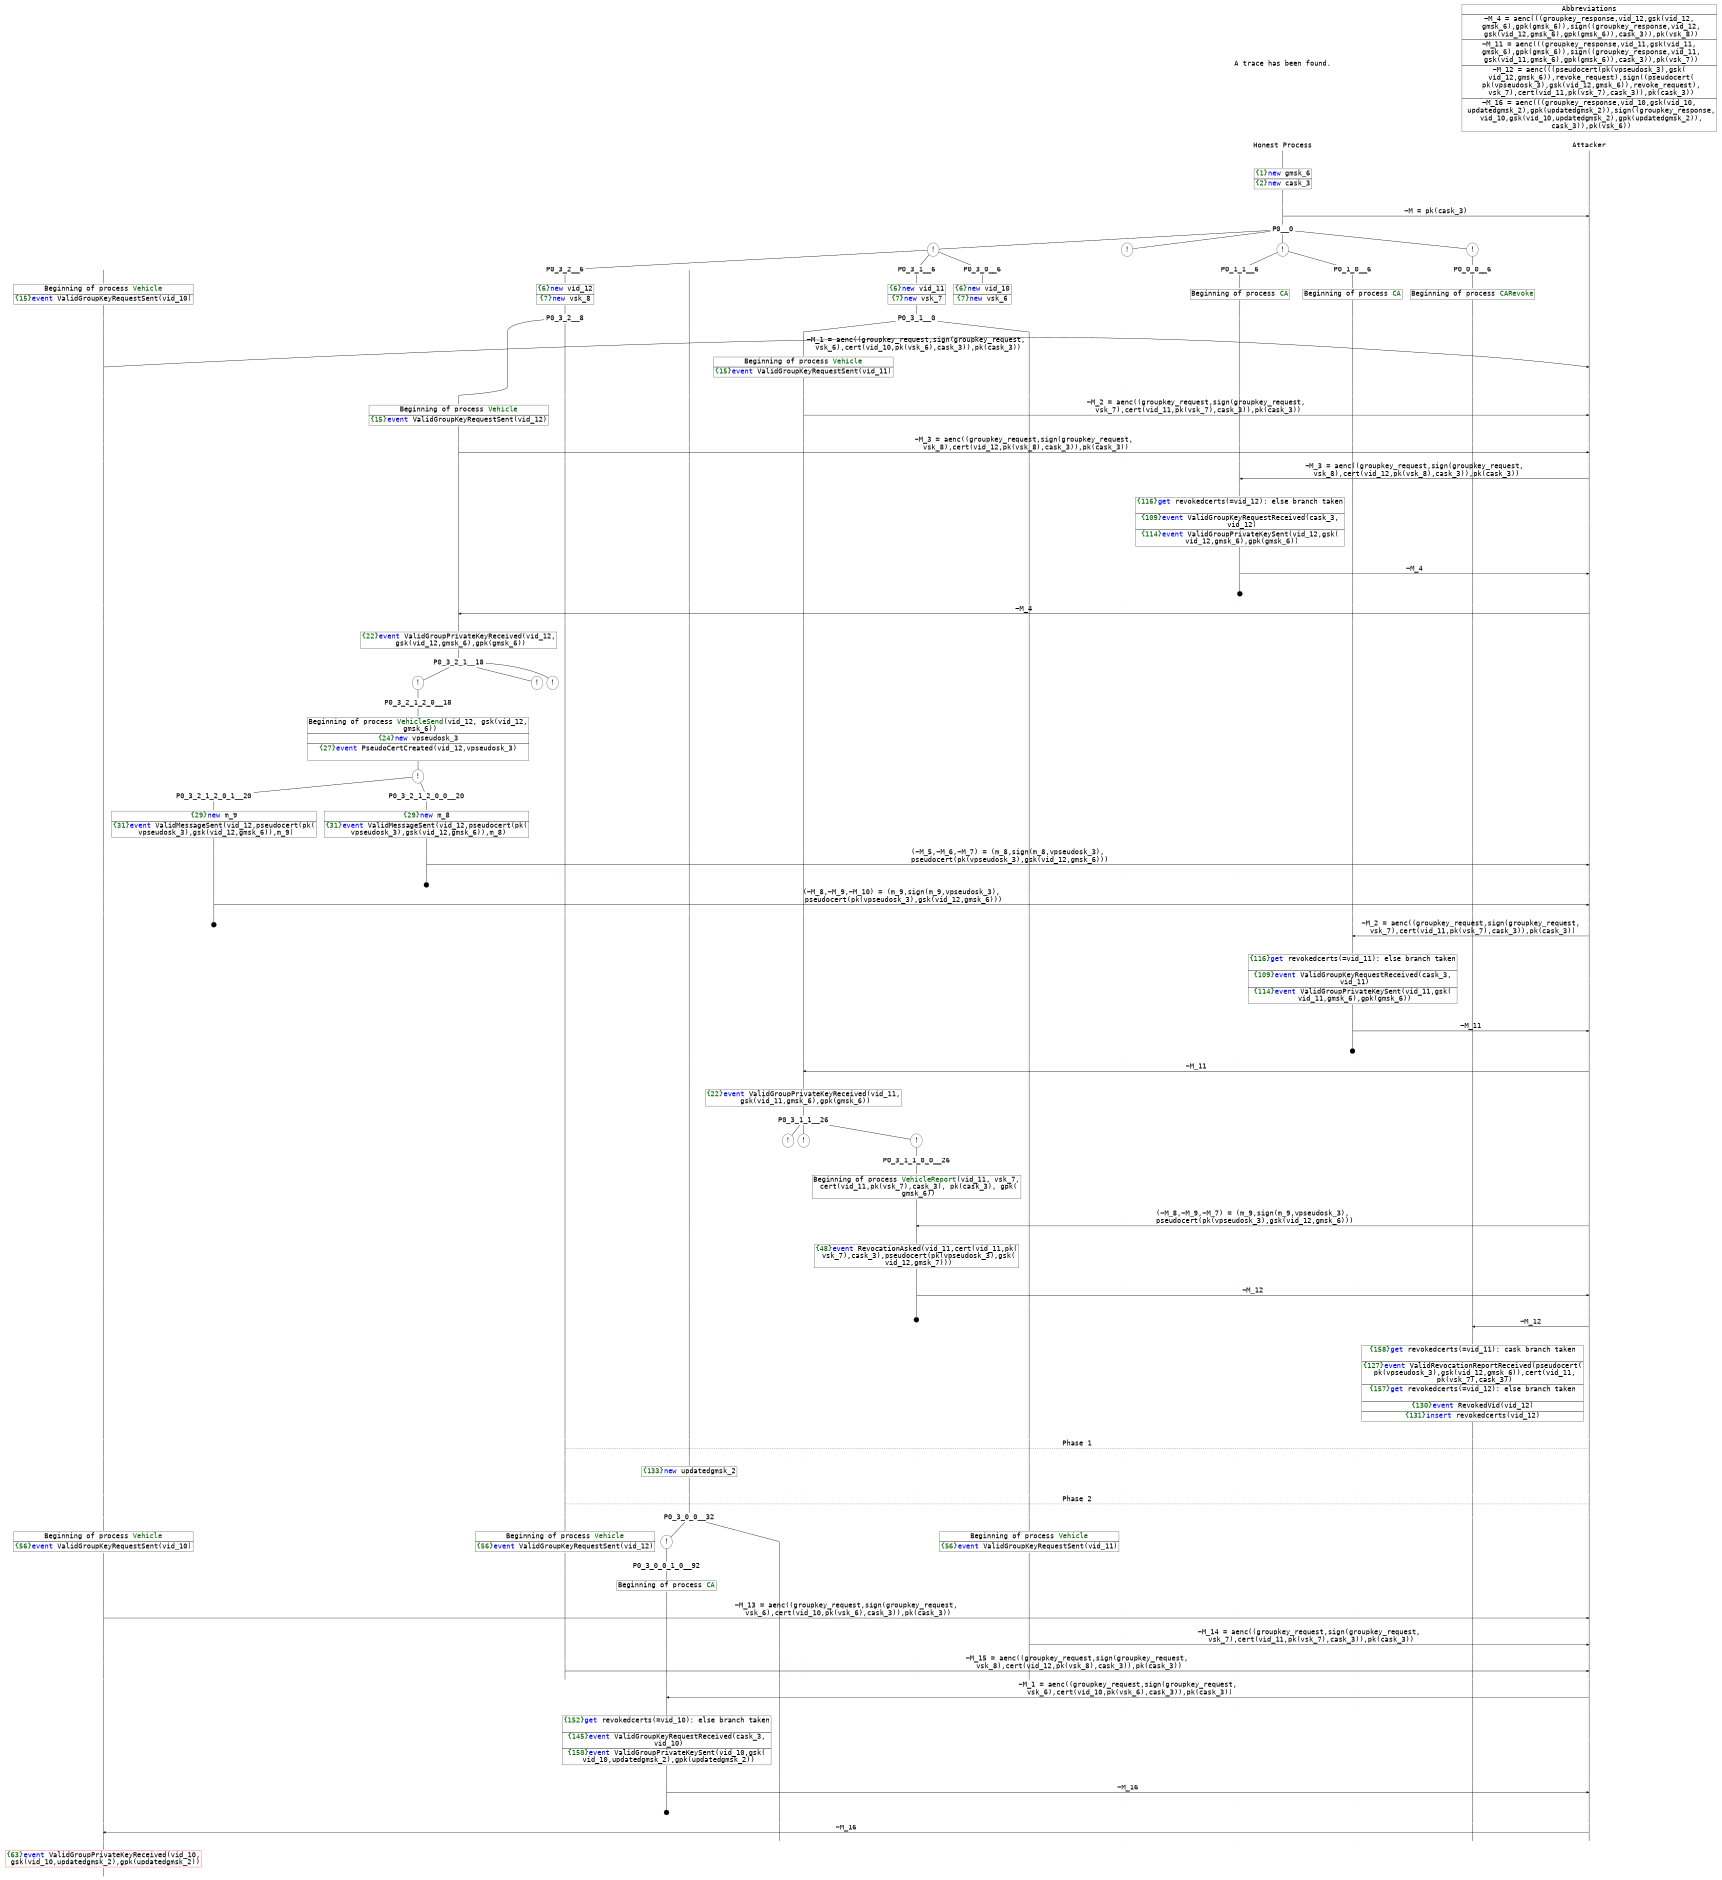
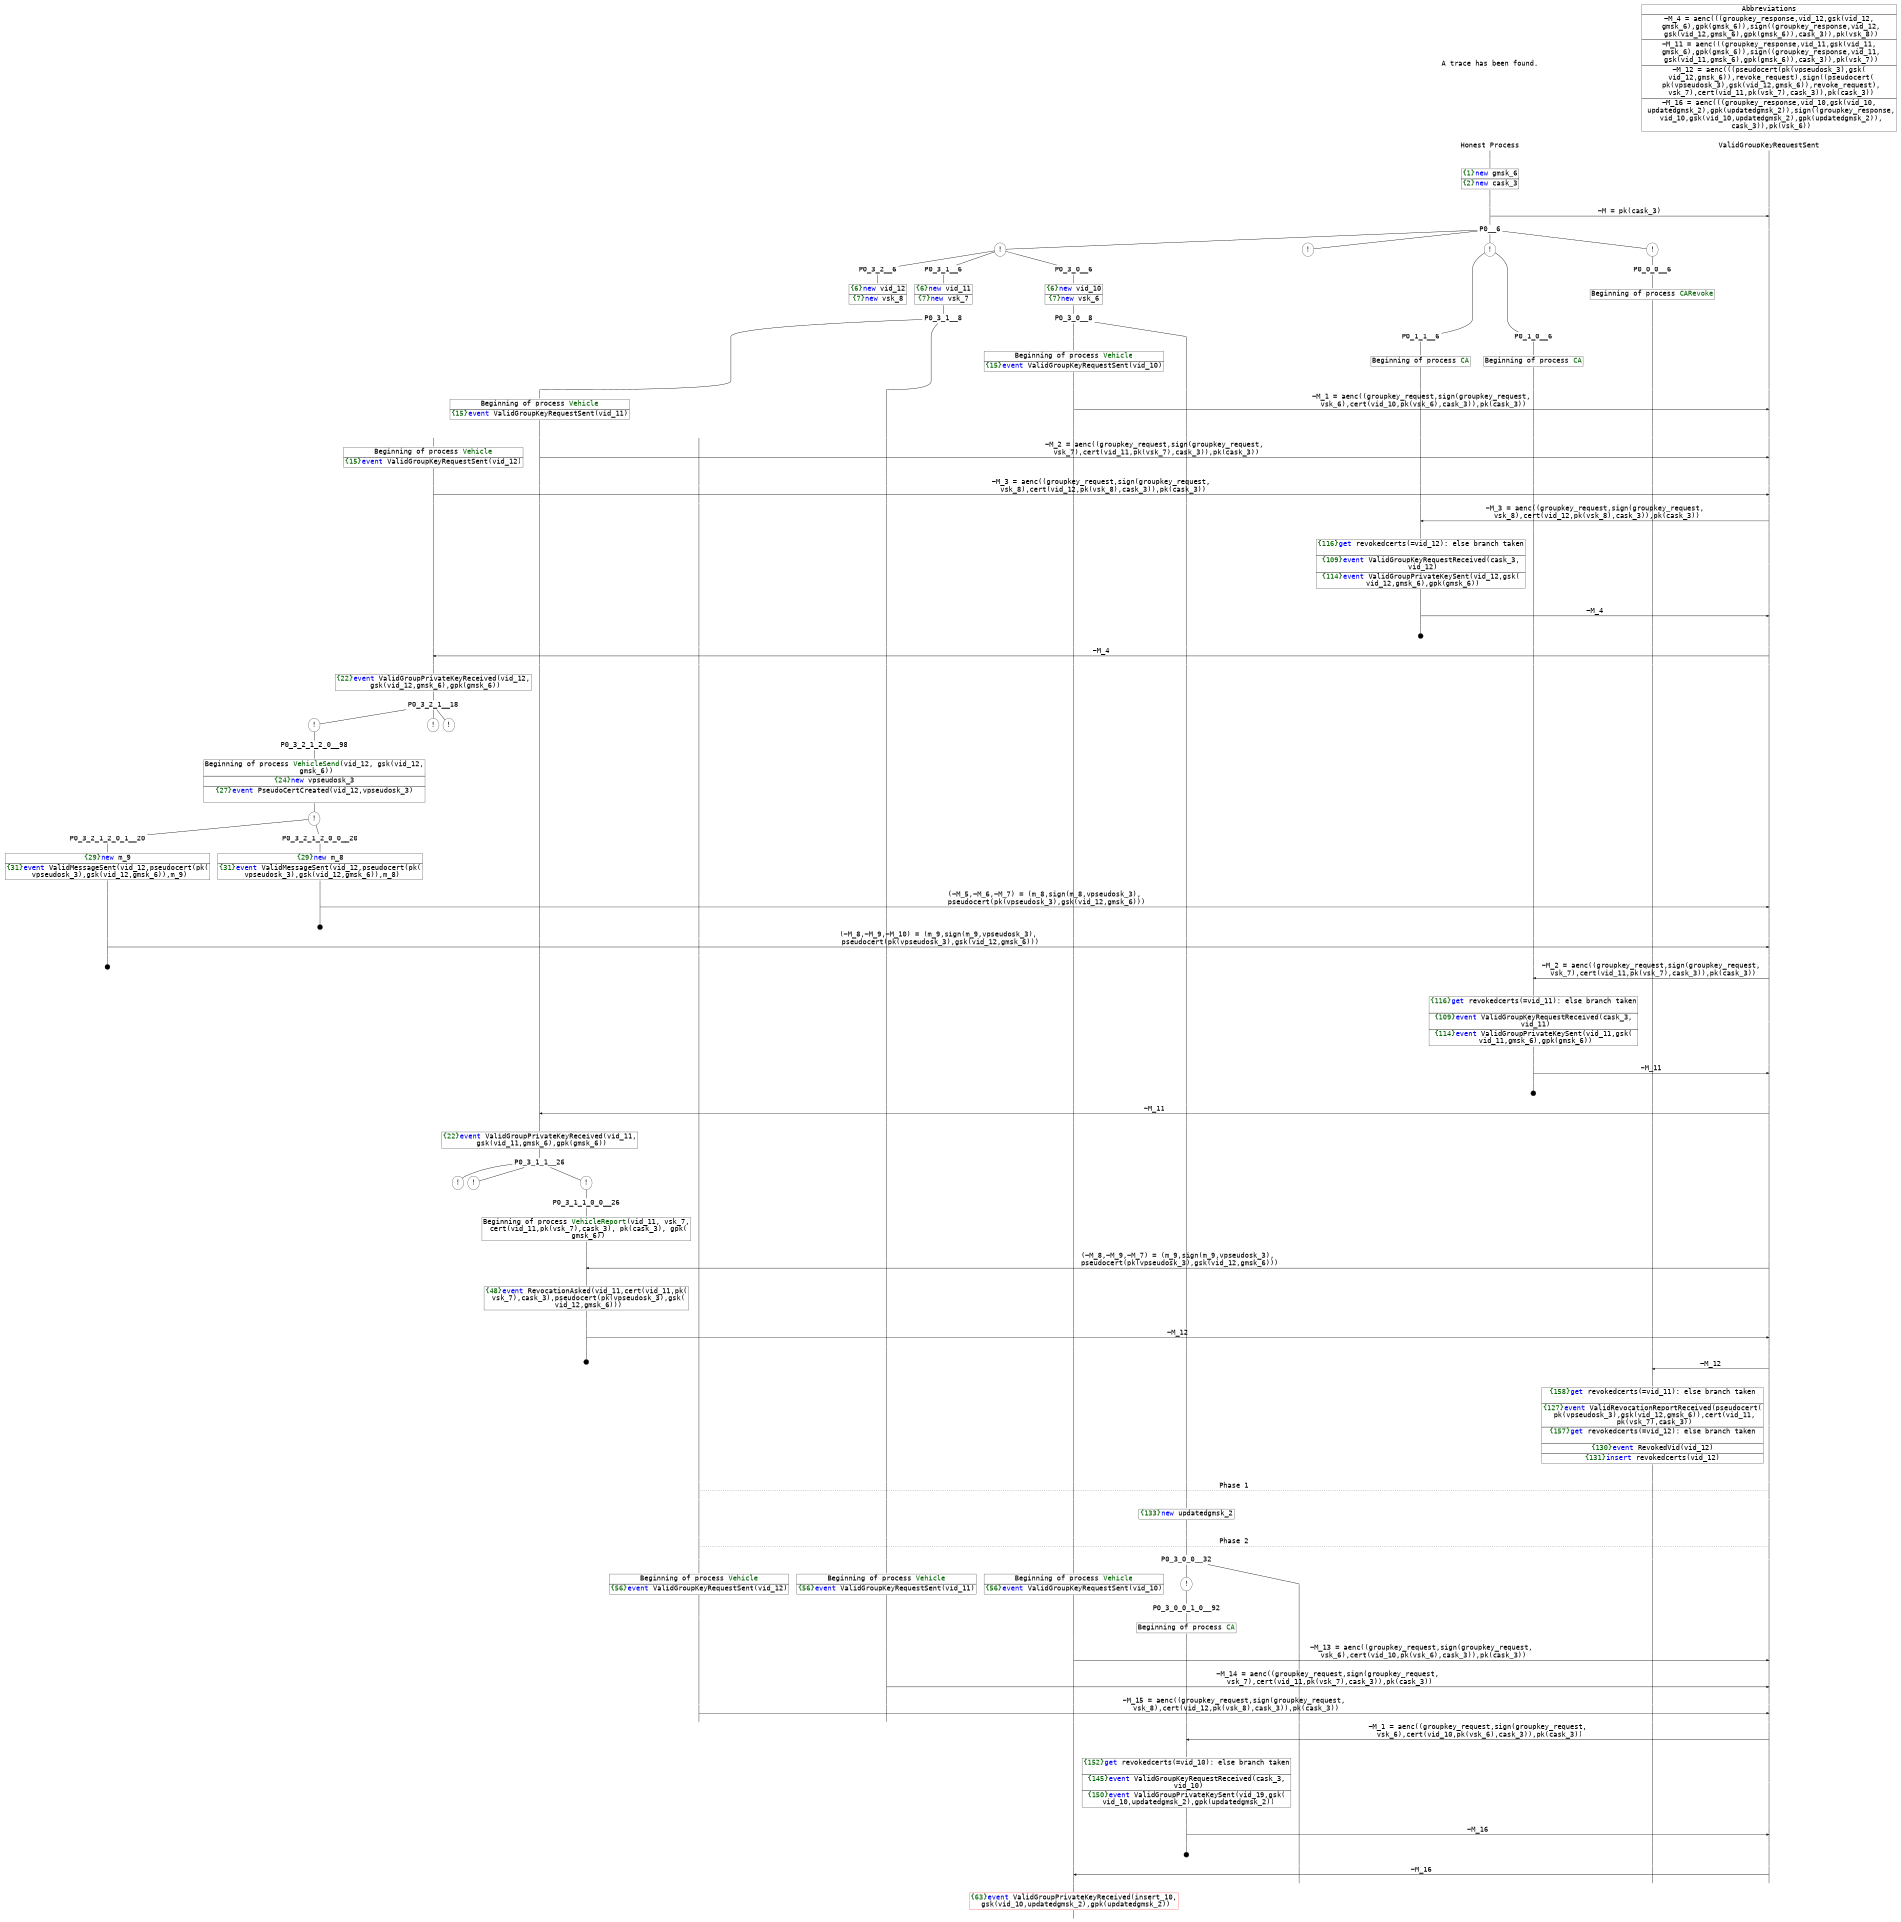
node "Attacker": label "Attacker" -> "ValidGroupKeyRequestSent"
node "P0__0": label "P0__0" -> "P0__6"
node "P0_3_2__8": removed
node "P0_3_1__0": label "P0_3_1__0" -> "P0_3_1__8"
node "P0_3_0__8": added
node "P0_3_2_1_2_0__18": label "P0_3_2_1_2_0__18" -> "P0_3_2_1_2_0__98"
node "{48}": text "vid_12,gmsk_7)))" -> "vid_12,gmsk_6)))"
node "{158}": text "revokedcerts(=vid_11): cask branch taken" -> "revokedcerts(=vid_11): else branch taken"
node "{152}": text "ValidGroupPrivateKeySent(vid_10,gsk(" -> "ValidGroupPrivateKeySent(vid_19,gsk("
node "{63}": text "ValidGroupPrivateKeyReceived(vid_10," -> "ValidGroupPrivateKeyReceived(insert_10,"
